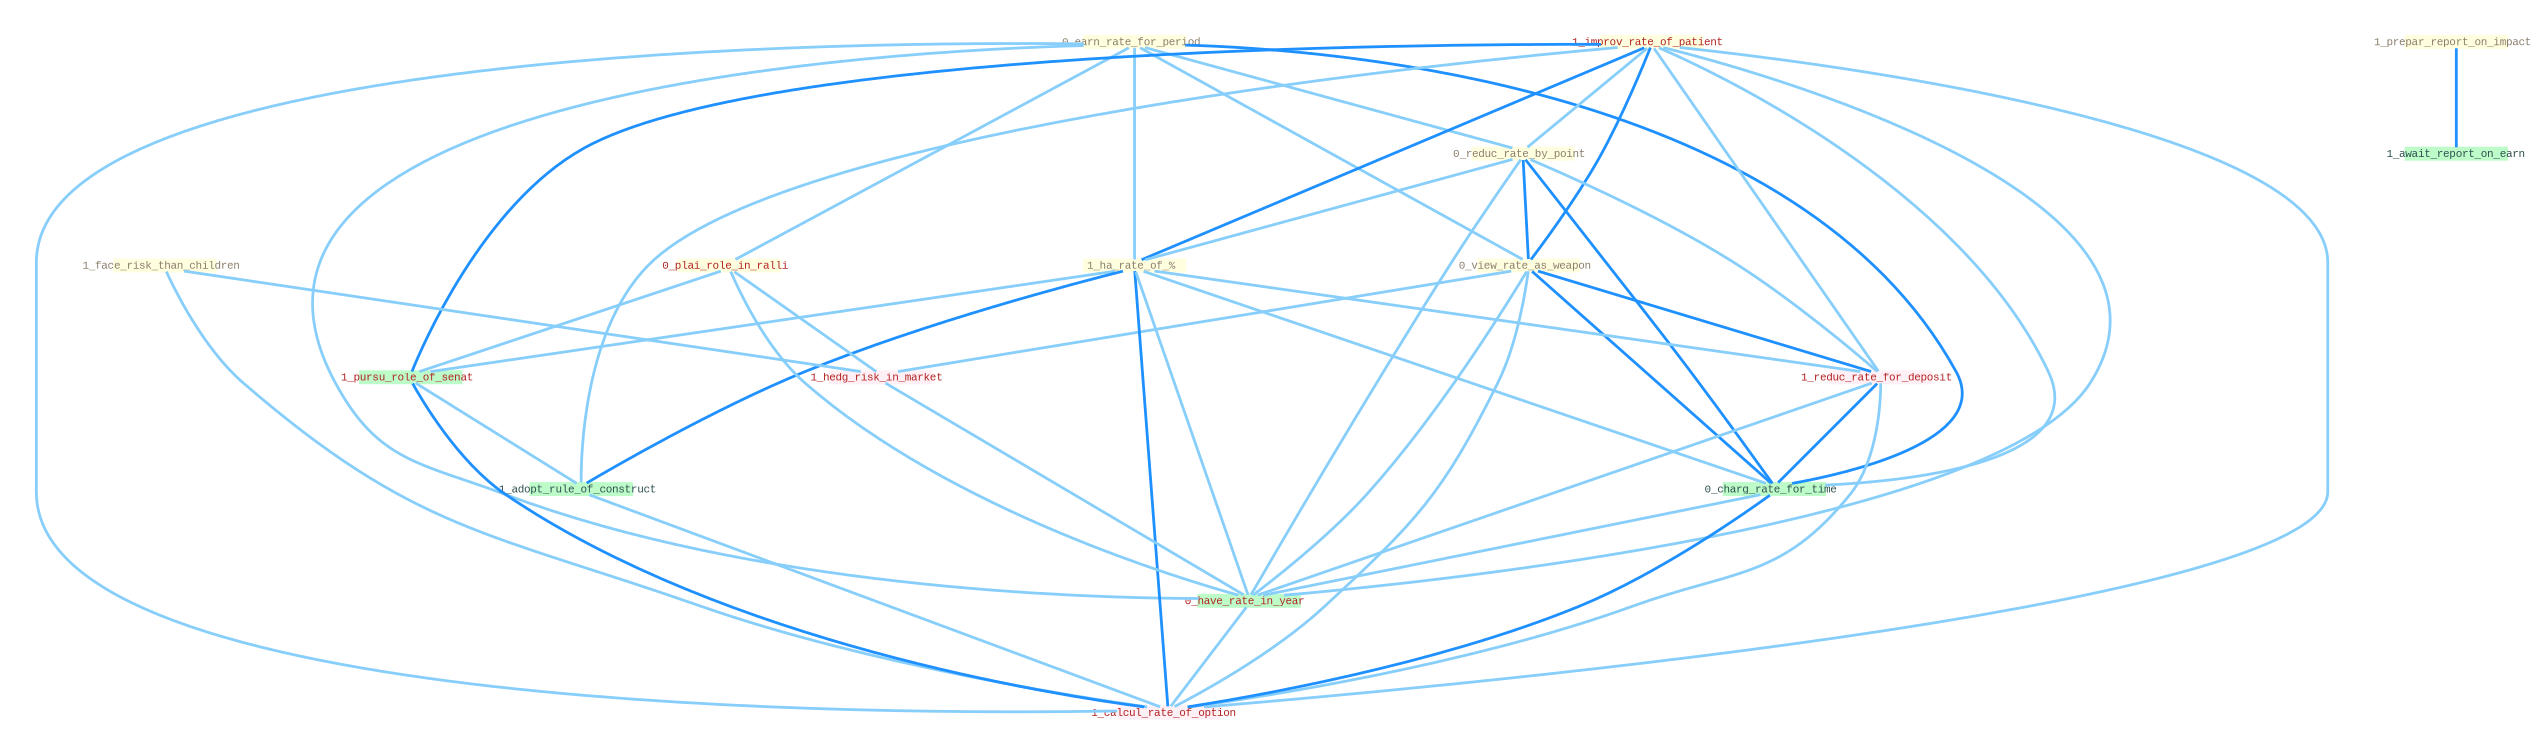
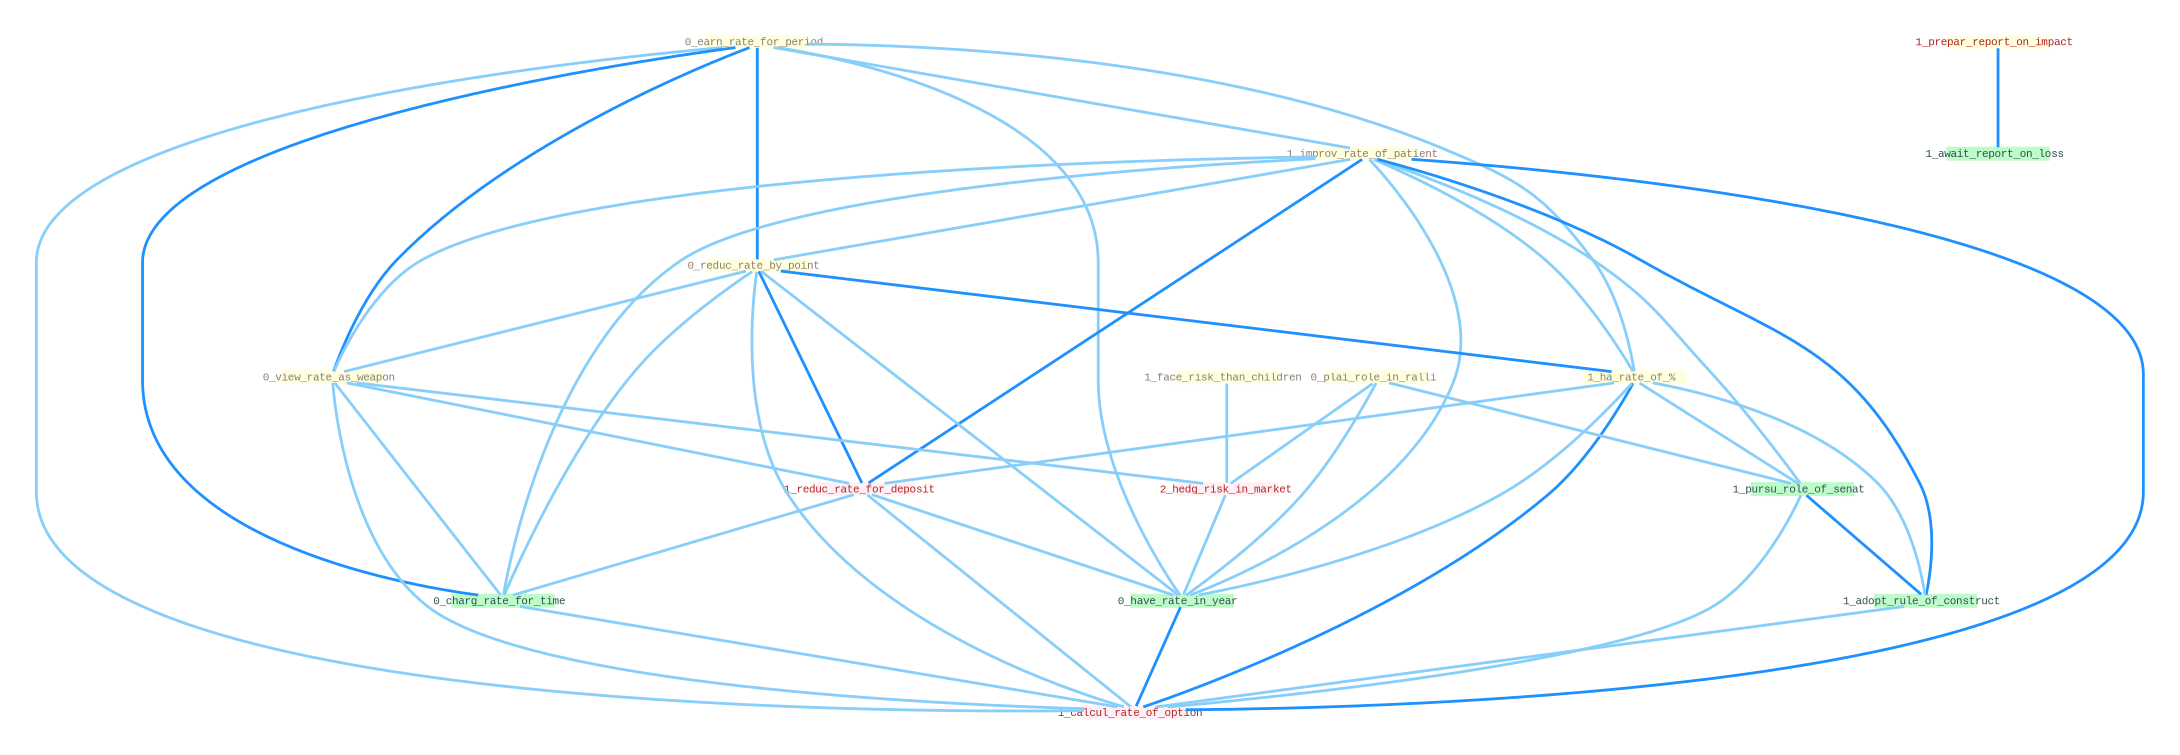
node "1_improv_rate_of_patient": fontcolor #b22222 -> #8b7d6b
node "1_prepar_report_on_impact": fontcolor #8b7d6b -> #b22222
edge "1_improv_rate_of_patient" -- "1_pursu_role_of_senat": color #1e90ff -> #87cefa
edge "0_earn_rate_for_period" -- "0_reduc_rate_by_point": color #87cefa -> #1e90ff
edge "1_improv_rate_of_patient" -- "1_adopt_rule_of_construct": color #87cefa -> #1e90ff
edge "0_earn_rate_for_period" -- "0_view_rate_as_weapon": color #87cefa -> #1e90ff
edge "1_improv_rate_of_patient" -- "1_ha_rate_of_%": color #1e90ff -> #87cefa
node "1_await_report_on_earn": label "1_await_report_on_earn" -> "1_await_report_on_loss"
edge "1_improv_rate_of_patient" -- "0_view_rate_as_weapon": color #1e90ff -> #87cefa
edge "0_earn_rate_for_period" -- "0_plai_role_in_ralli": now "0_earn_rate_for_period" -- "1_improv_rate_of_patient"
edge "0_reduc_rate_by_point" -- "1_ha_rate_of_%": color #87cefa -> #1e90ff
edge "0_reduc_rate_by_point" -- "0_view_rate_as_weapon": color #1e90ff -> #87cefa
edge "1_improv_rate_of_patient" -- "1_reduc_rate_for_deposit": color #87cefa -> #1e90ff
edge "0_reduc_rate_by_point" -- "1_reduc_rate_for_deposit": color #87cefa -> #1e90ff
node "0_plai_role_in_ralli": fontcolor #b22222 -> #8b7d6b
edge "0_reduc_rate_by_point" -- "0_charg_rate_for_time": color #1e90ff -> #87cefa
edge "0_view_rate_as_weapon" -- "1_reduc_rate_for_deposit": color #1e90ff -> #87cefa
edge "1_ha_rate_of_%" -- "1_adopt_rule_of_construct": color #1e90ff -> #87cefa
edge "1_ha_rate_of_%" -- "0_charg_rate_for_time": removed
node "1_pursu_role_of_senat": fontcolor #b22222 -> #2f4f4f
node "1_hedg_risk_in_market": label "1_hedg_risk_in_market" -> "2_hedg_risk_in_market"
edge "0_view_rate_as_weapon" -- "0_charg_rate_for_time": color #1e90ff -> #87cefa
edge "1_pursu_role_of_senat" -- "1_adopt_rule_of_construct": color #87cefa -> #1e90ff
edge "1_reduc_rate_for_deposit" -- "0_charg_rate_for_time": color #1e90ff -> #87cefa
edge "0_view_rate_as_weapon" -- "0_have_rate_in_year": removed
edge "0_charg_rate_for_time" -- "0_have_rate_in_year": removed
edge "1_improv_rate_of_patient" -- "1_calcul_rate_of_option": color #87cefa -> #1e90ff
edge "1_pursu_role_of_senat" -- "1_calcul_rate_of_option": color #1e90ff -> #87cefa
edge "1_face_risk_than_children" -- "1_calcul_rate_of_option": now "0_reduc_rate_by_point" -- "1_calcul_rate_of_option"
node "0_have_rate_in_year": fontcolor #b22222 -> #2f4f4f
edge "0_charg_rate_for_time" -- "1_calcul_rate_of_option": color #1e90ff -> #87cefa
edge "0_have_rate_in_year" -- "1_calcul_rate_of_option": color #87cefa -> #1e90ff
